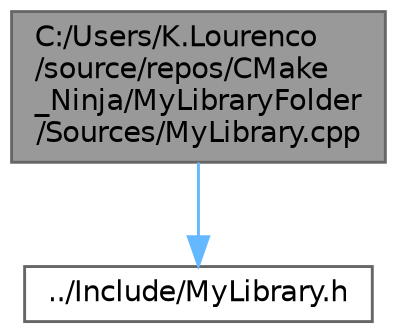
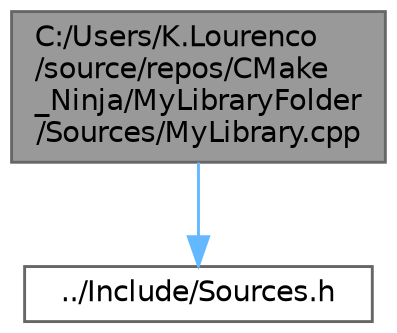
node "../Include/MyLibrary.h": label "../Include/MyLibrary.h" -> "../Include/Sources.h"
